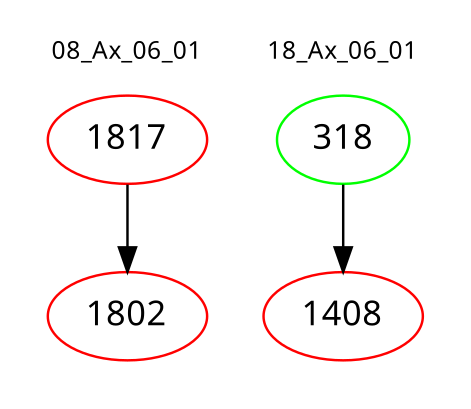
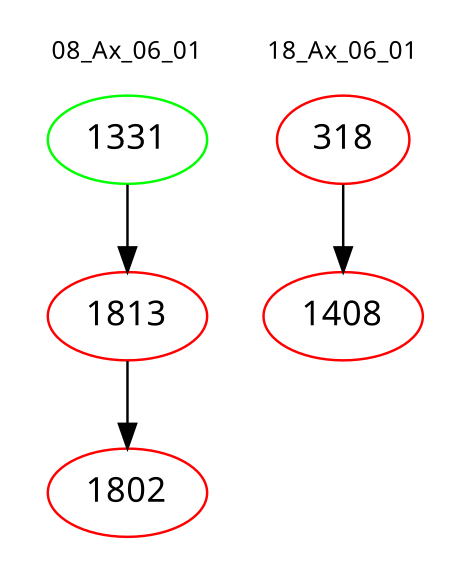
node "1331": added
node "1817": label "1817" -> "1813"
node "318": color green -> red
